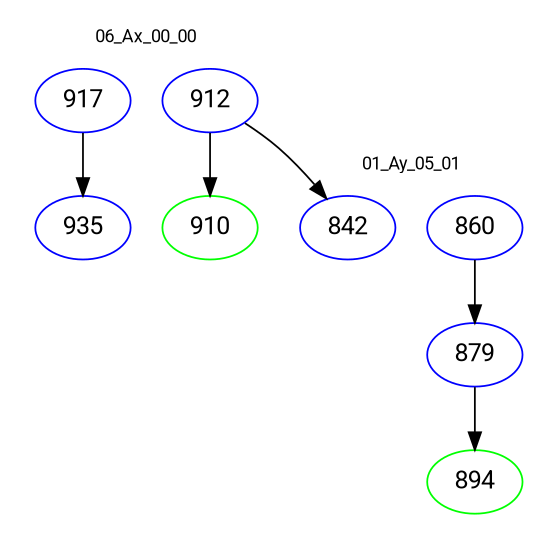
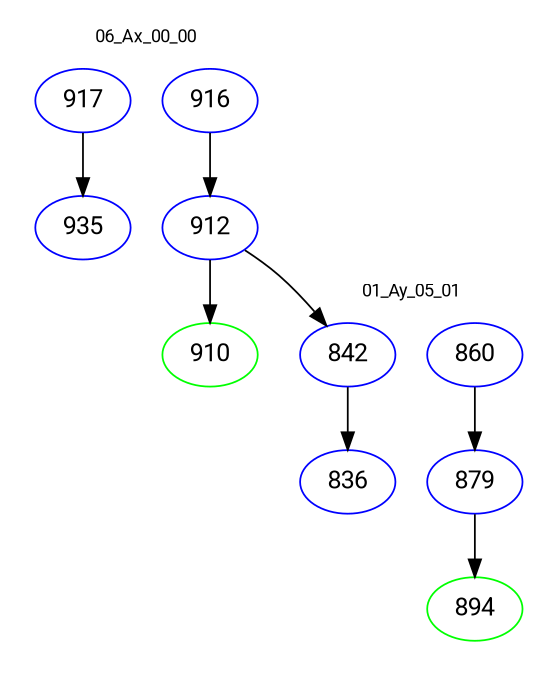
node "916": added
node "836": added
